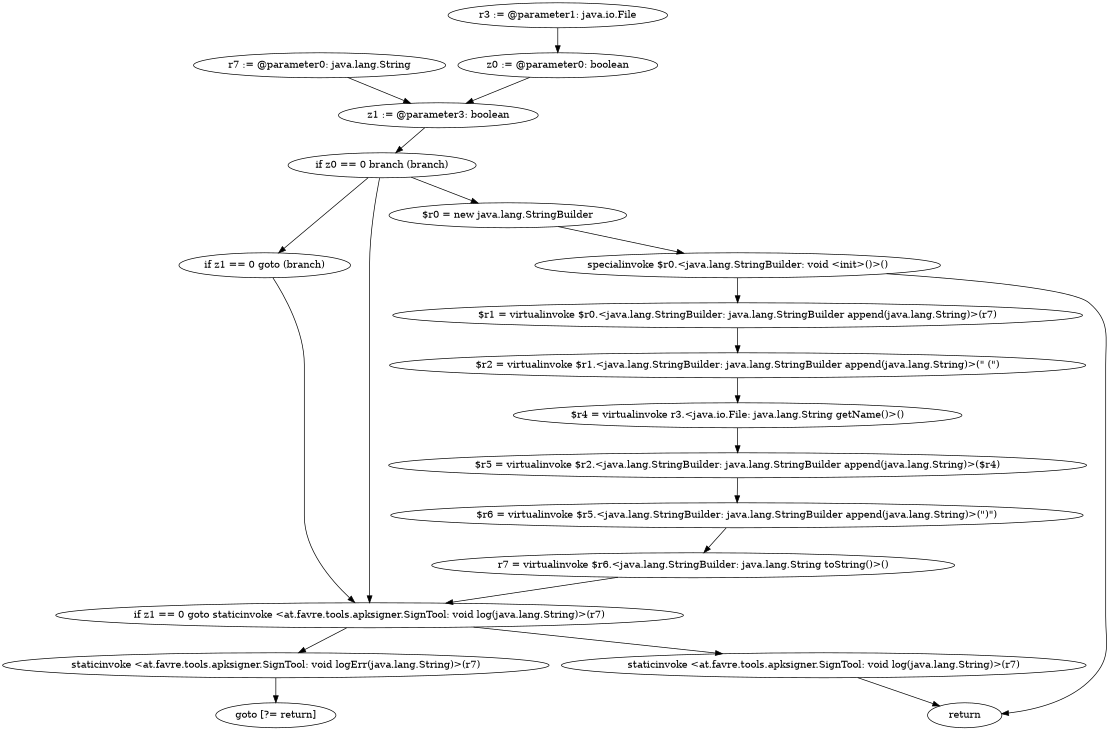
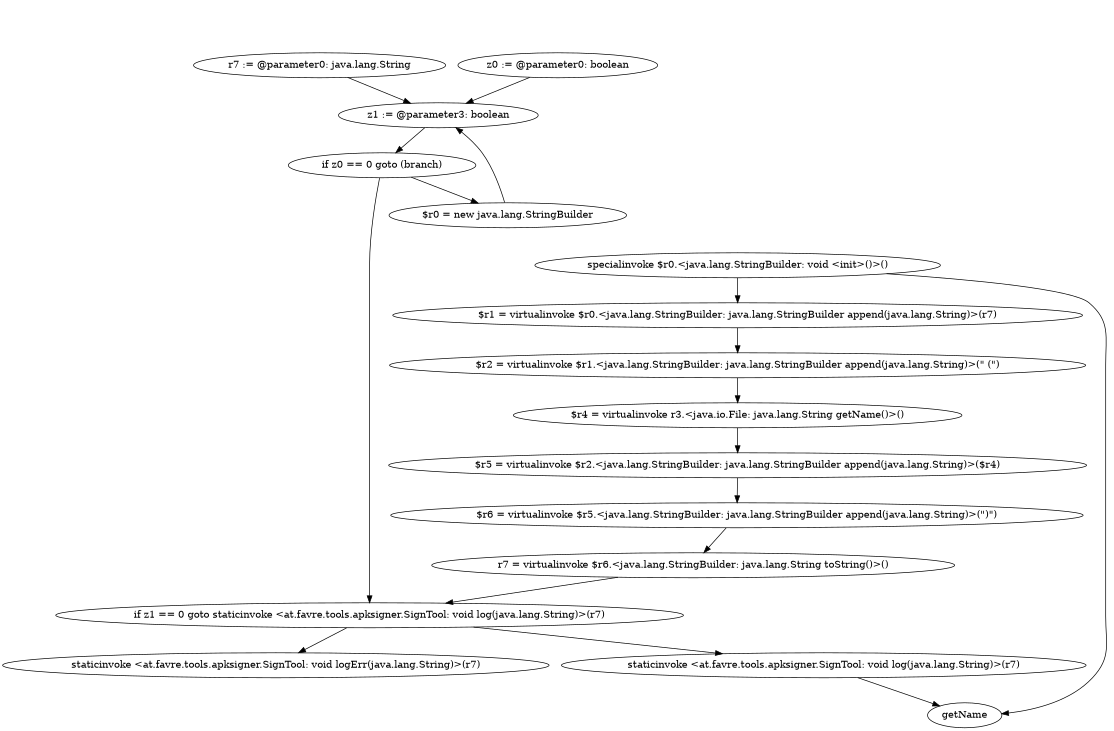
node "r3 := @parameter1: java.io.File": removed
node "if z0 == 0 branch (branch)": label "if z0 == 0 branch (branch)" -> "if z0 == 0 goto (branch)"
edge "$r0 = new java.lang.StringBuilder" -> "specialinvoke $r0.<java.lang.StringBuilder: void <init>()>()": now "$r0 = new java.lang.StringBuilder" -> "z1 := @parameter3: boolean"
node "if z1 == 0 goto (branch)": removed
node "goto [?= return]": removed
node "return": label "return" -> "getName"
